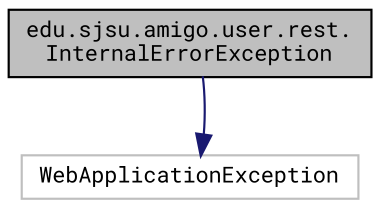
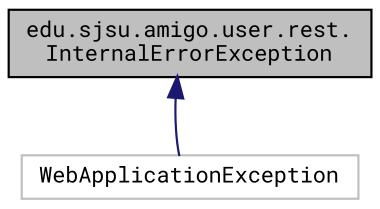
edge "edu.sjsu.amigo.user.rest. InternalErrorException" -> "WebApplicationException": reversed
